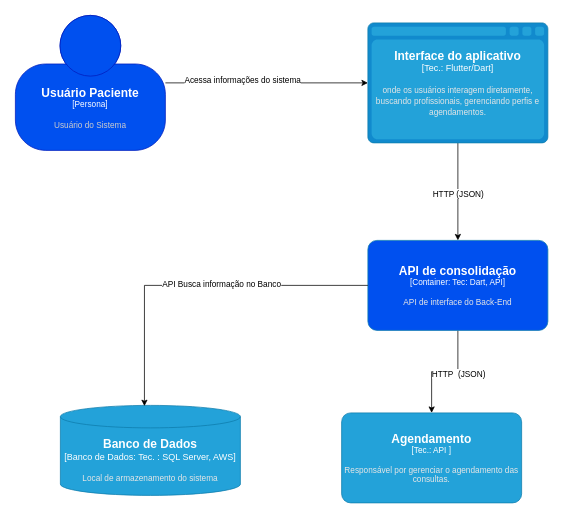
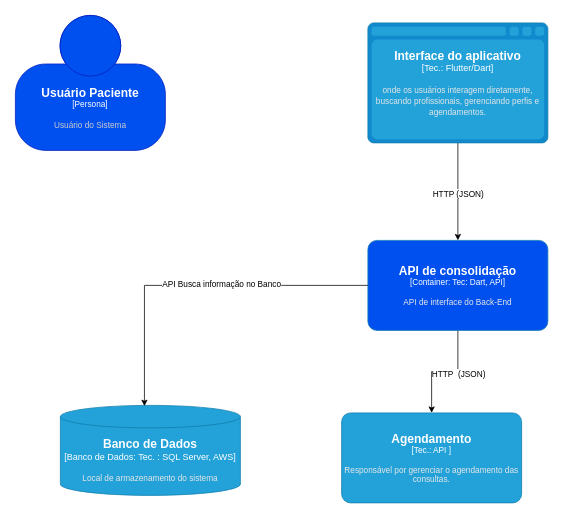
edge "Usuário Paciente [Persona] Usuário do Sistema" -> "Interface do aplicativo [Tec.: Flutter/Dart] onde os usuários interagem diretamente, buscando profissionais, gerenciando perfis e agendamentos.": removed, label "Acessa informações do sistema"
